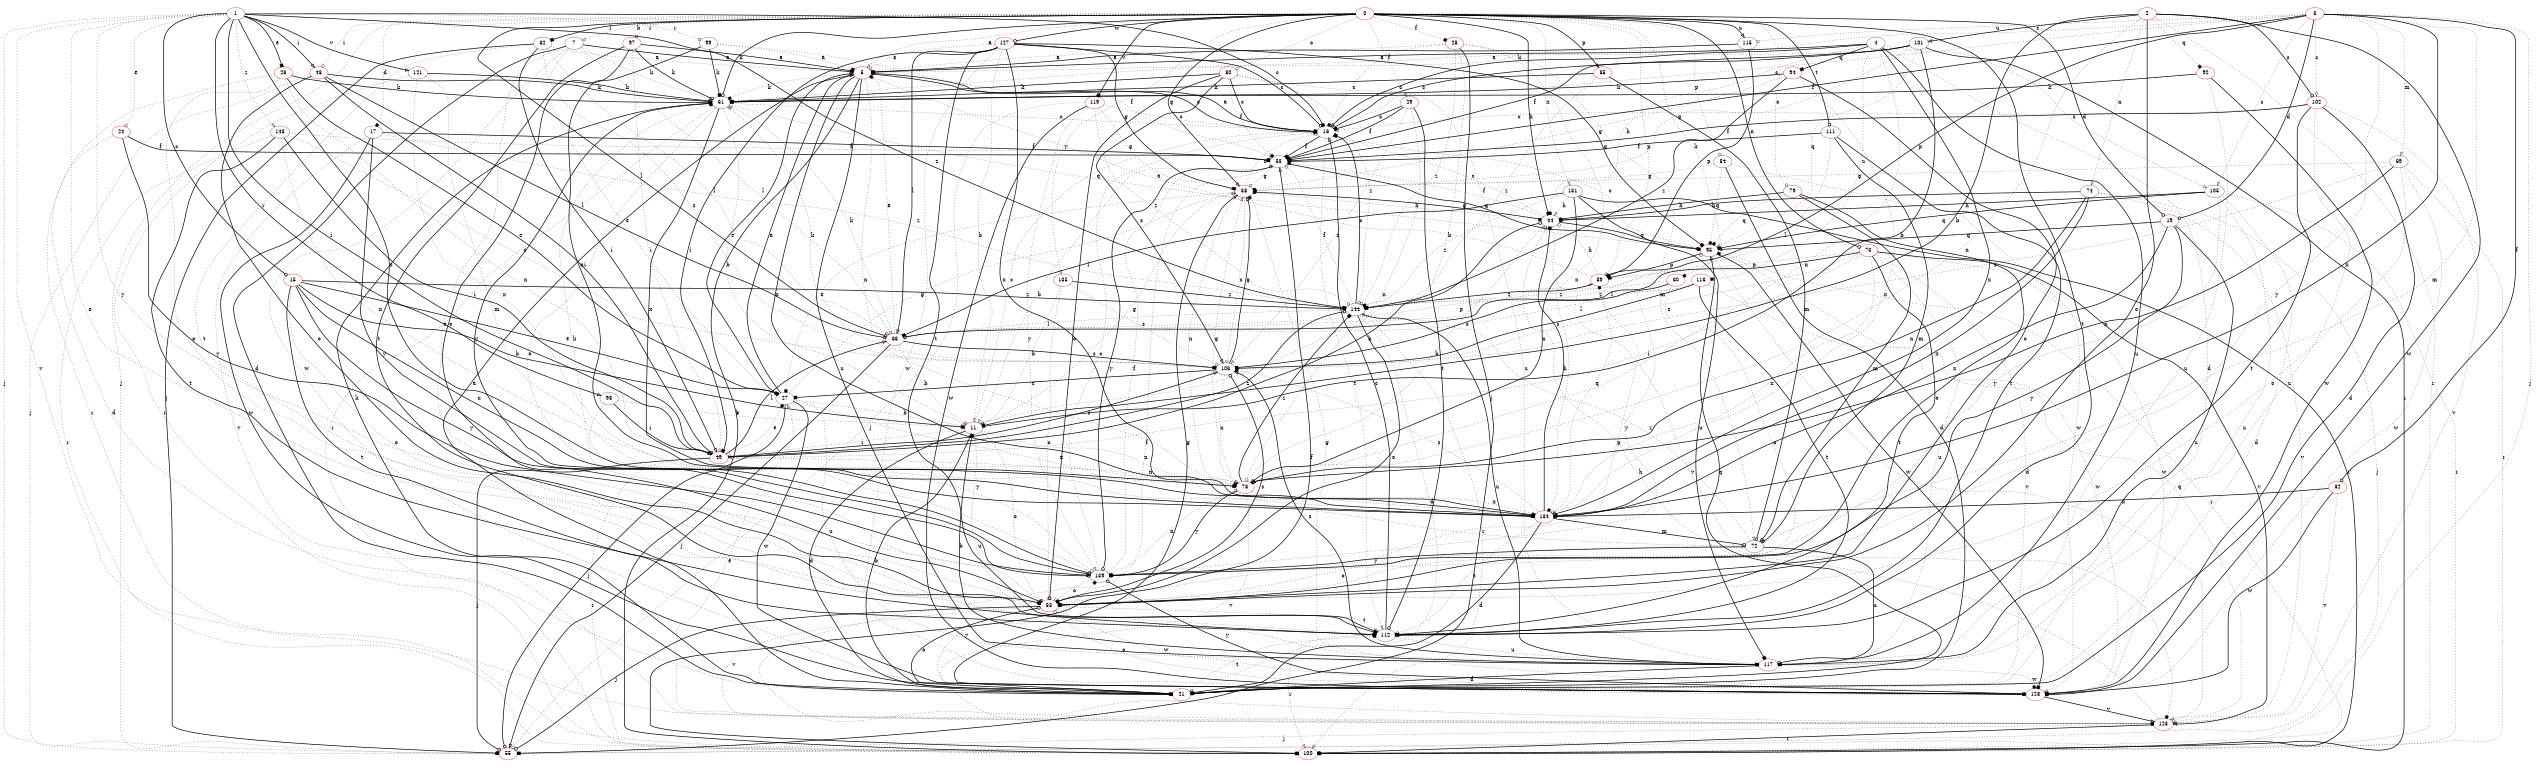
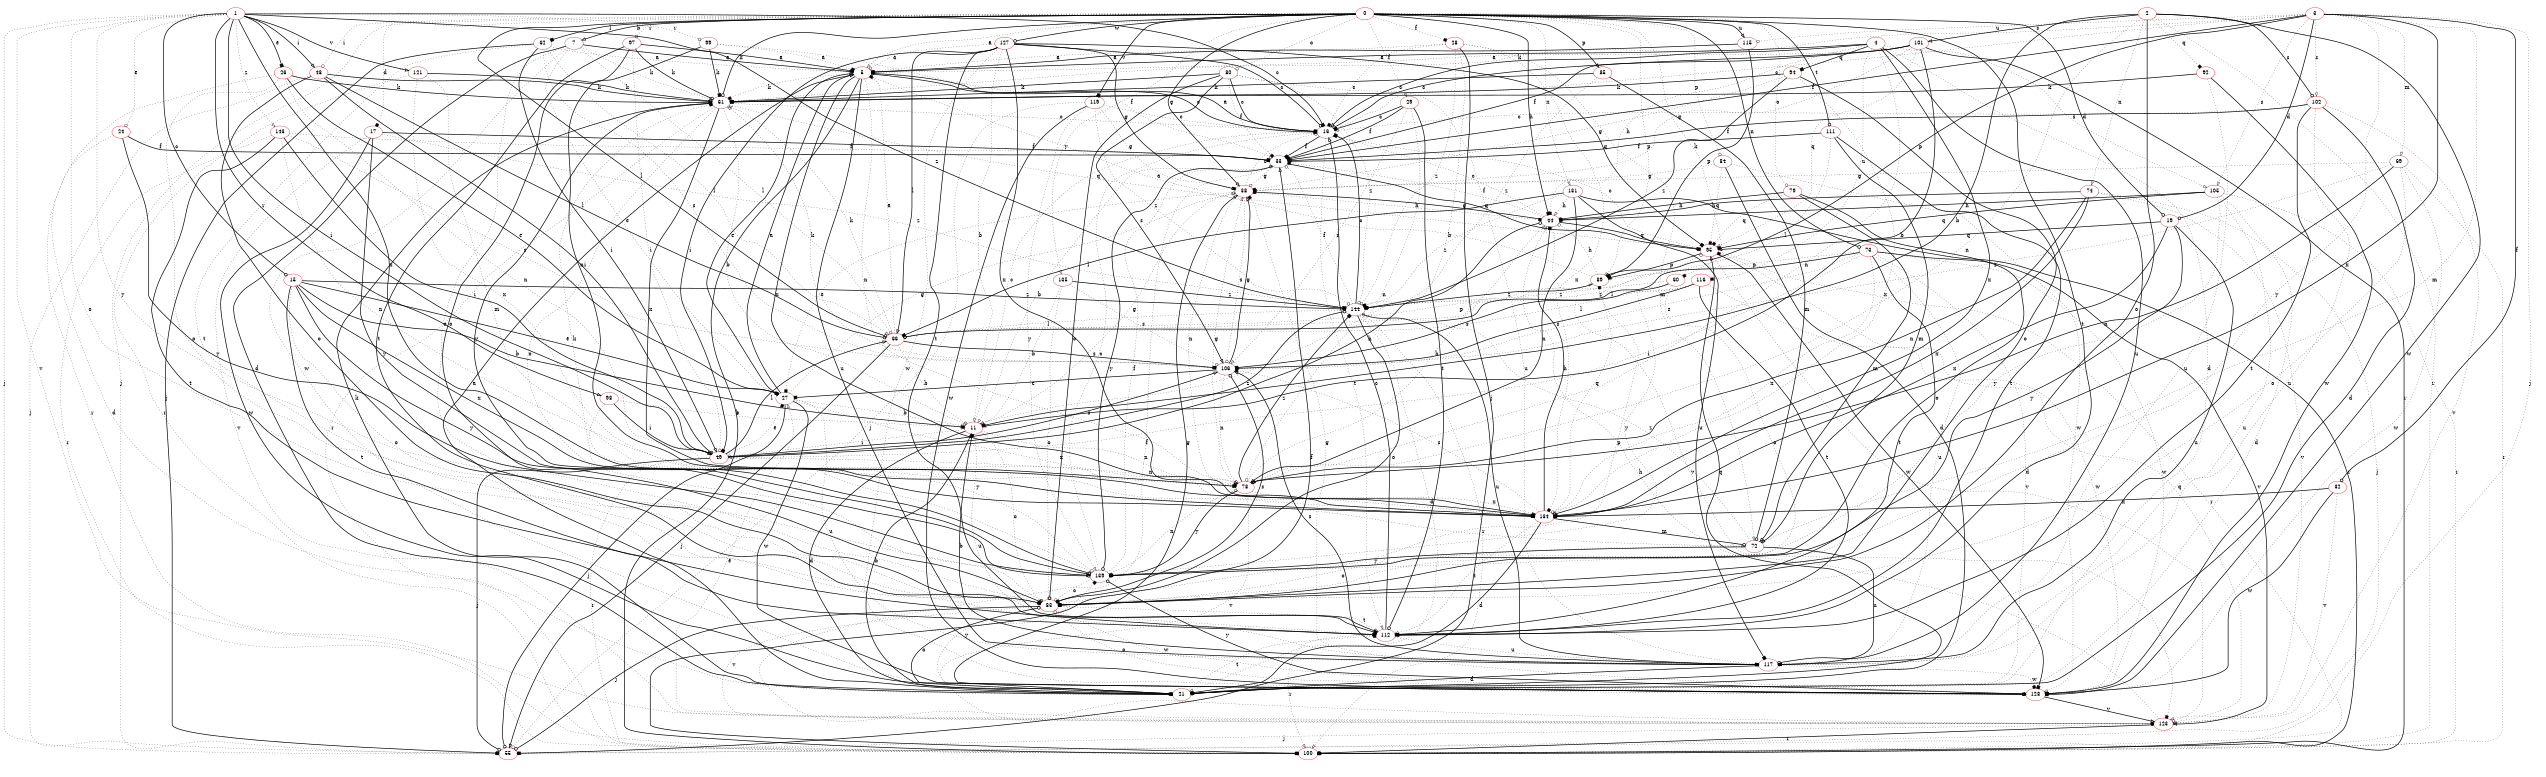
edge "0" -> "7": style dotted -> bold
edge "101" -> "11": arrowhead odot -> onormal
